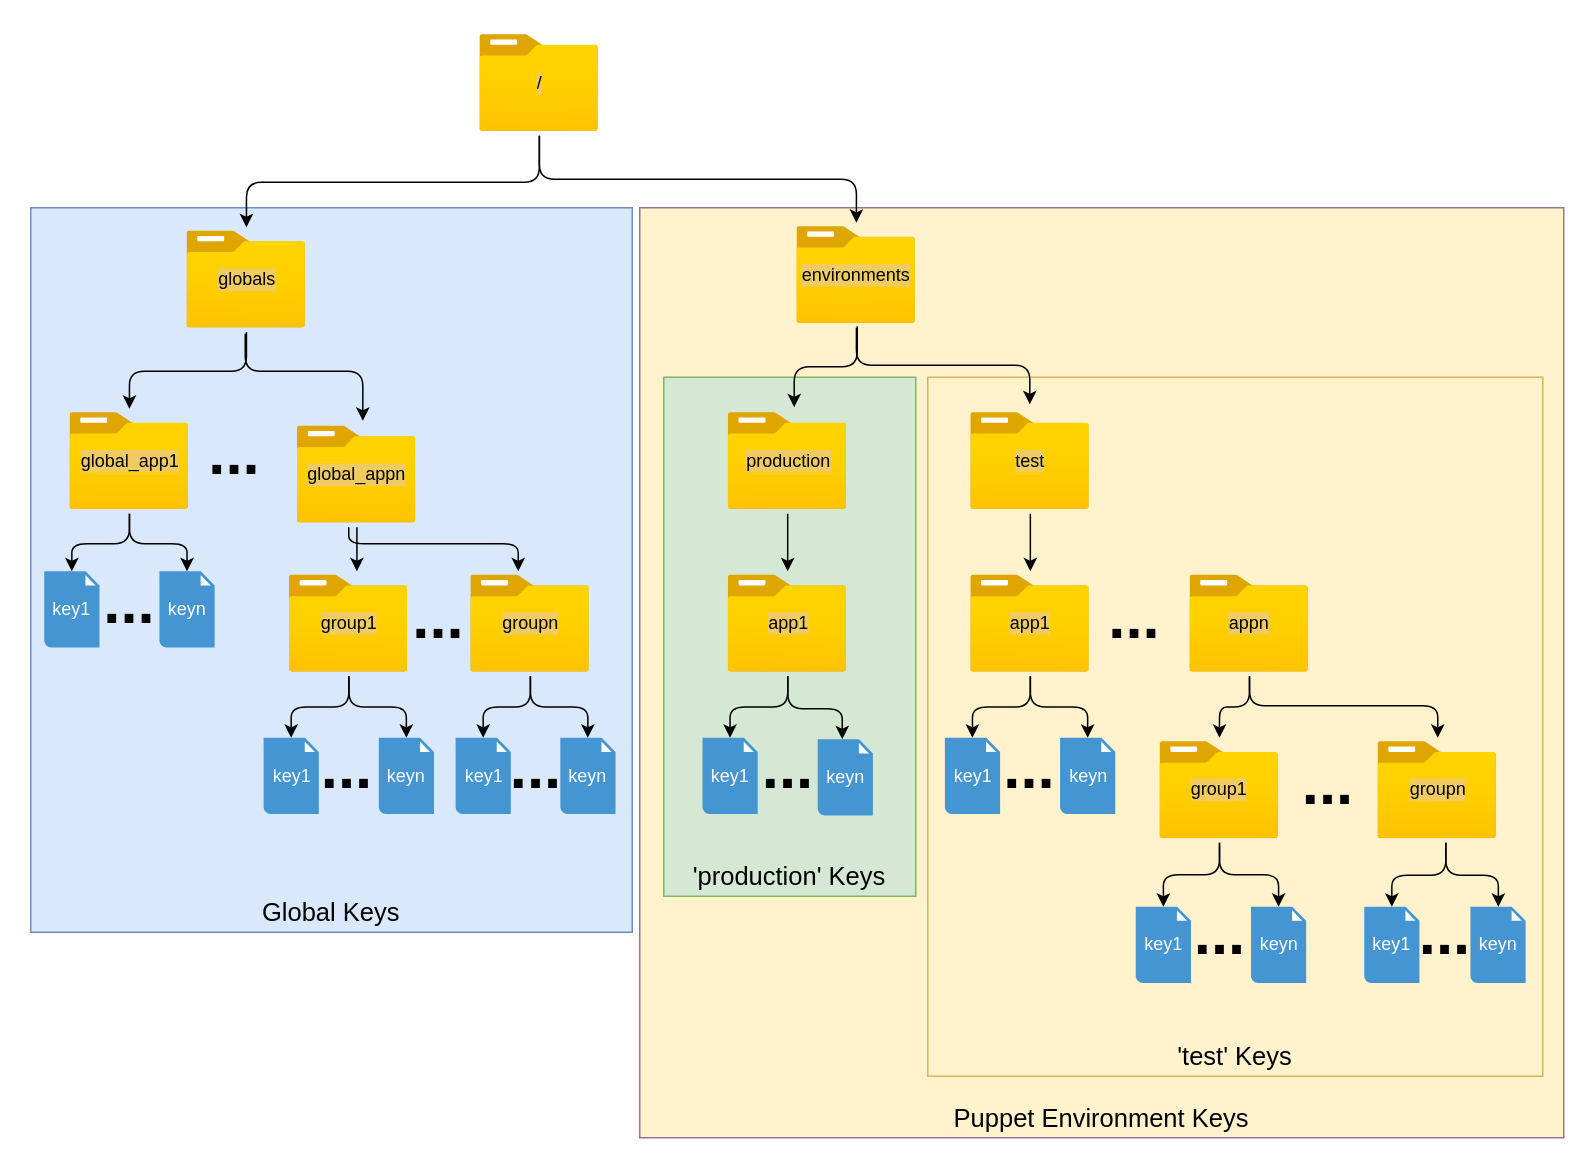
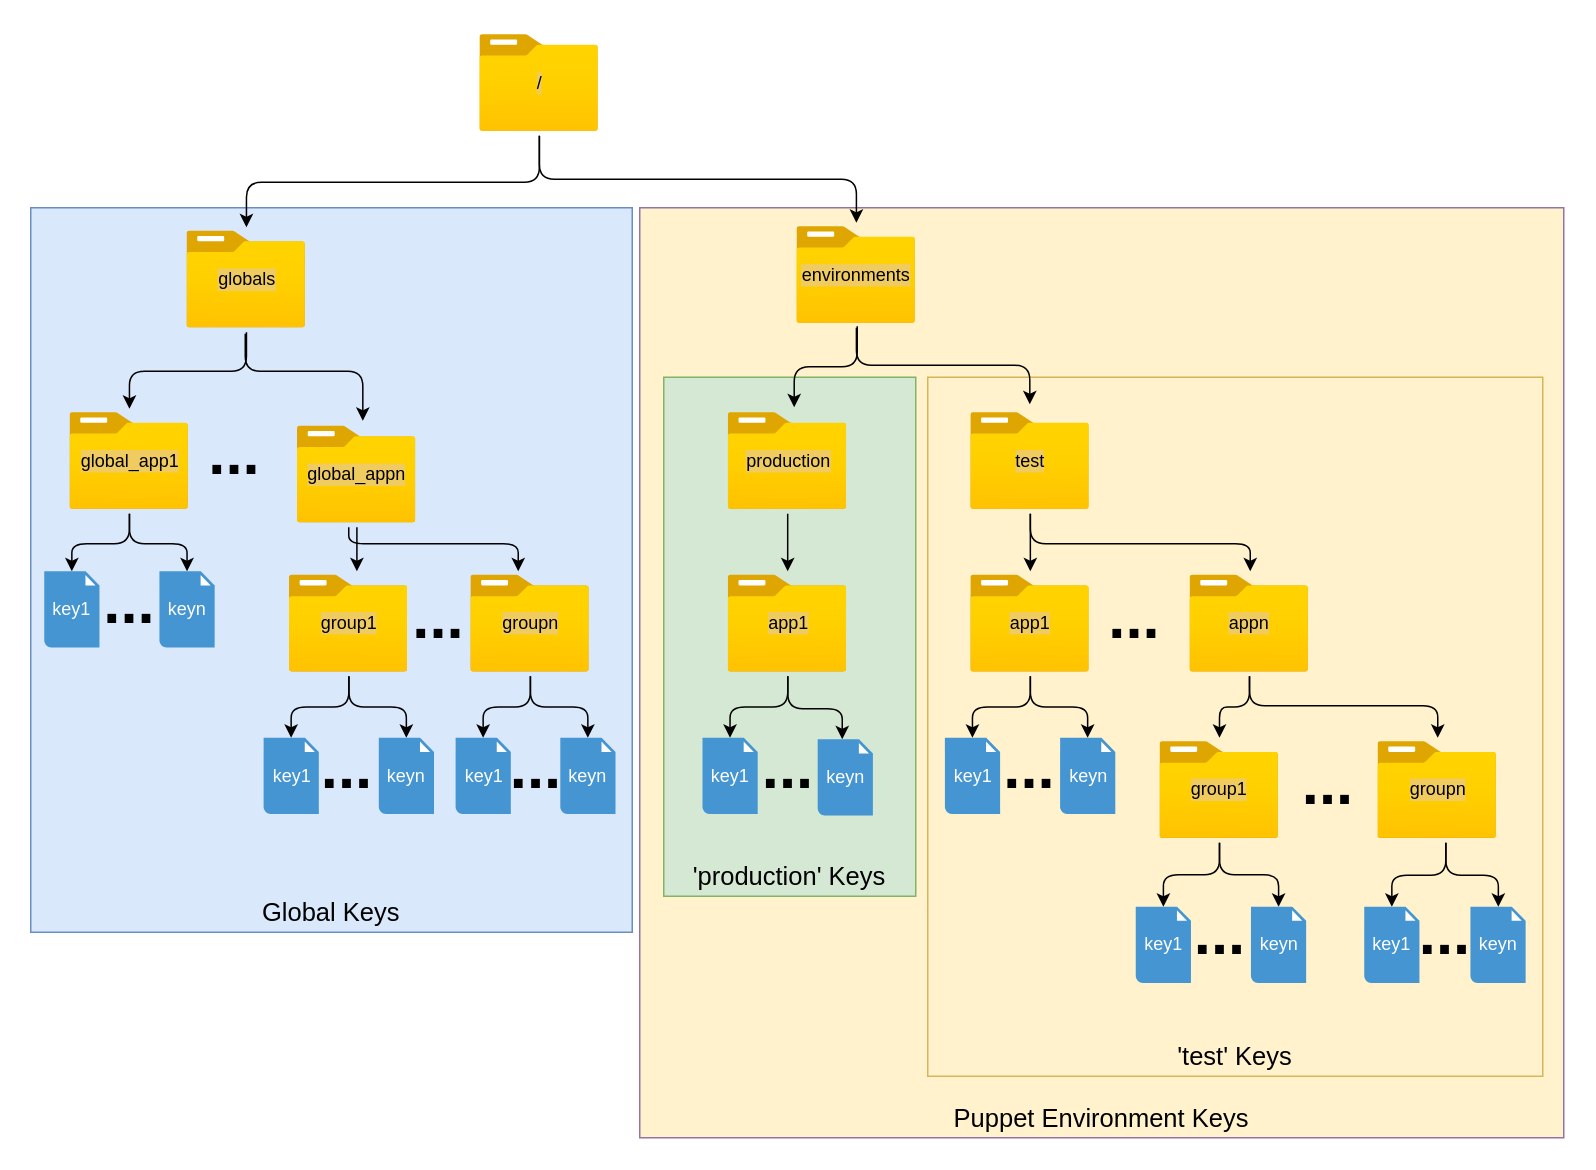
edge "test" -> "appn": added
